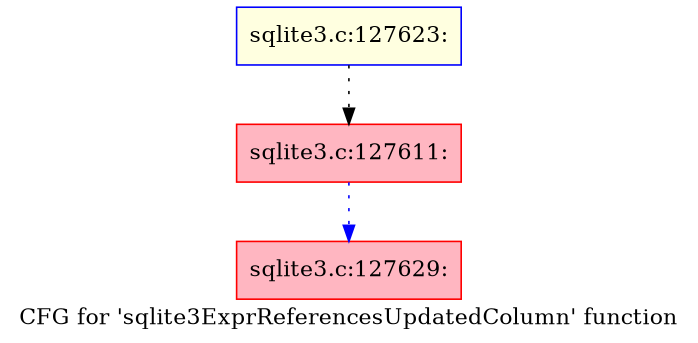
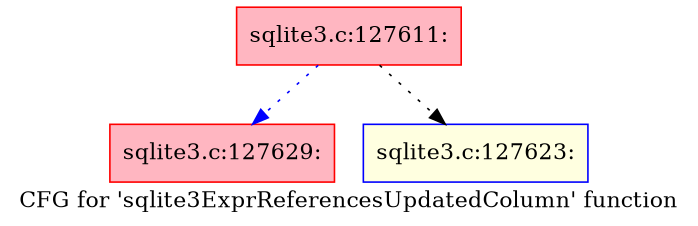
edge "sqlite3.c:127623:" -> "sqlite3.c:127611:": reversed
